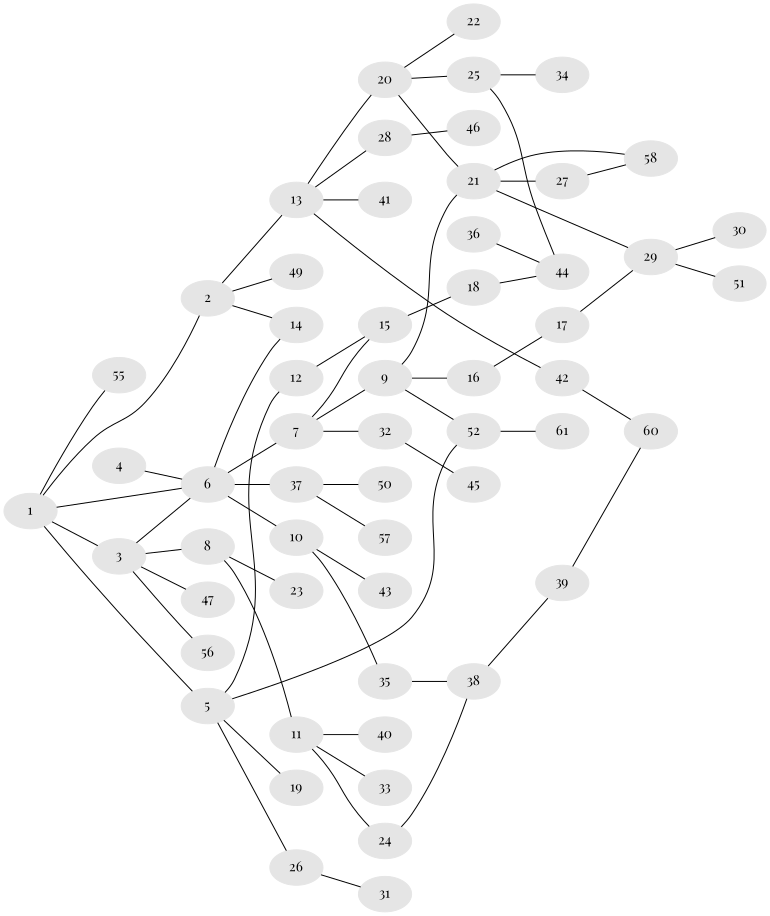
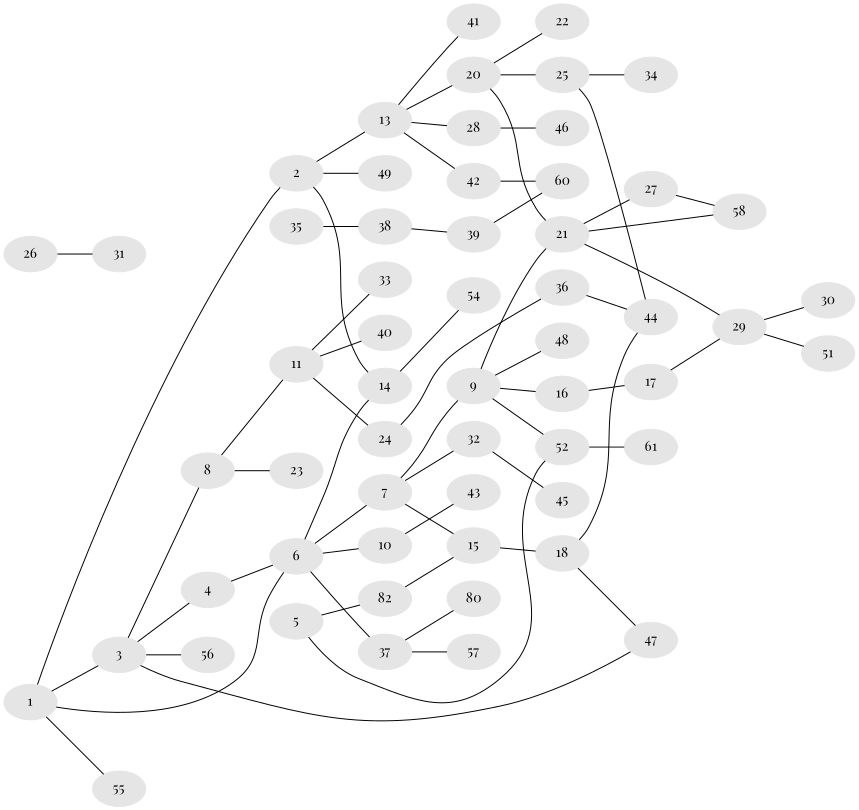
node "54": added
node "48": added
node "12": label "12" -> "82"
node "50": label "50" -> "80"
edge "6" -- "3": now "4" -- "3"
edge "18" -- "47": added
edge "10" -- "35": removed
edge "1" -- "5": removed
edge "38" -- "24": now "36" -- "24"
edge "5" -- "26": removed
node "19": removed
